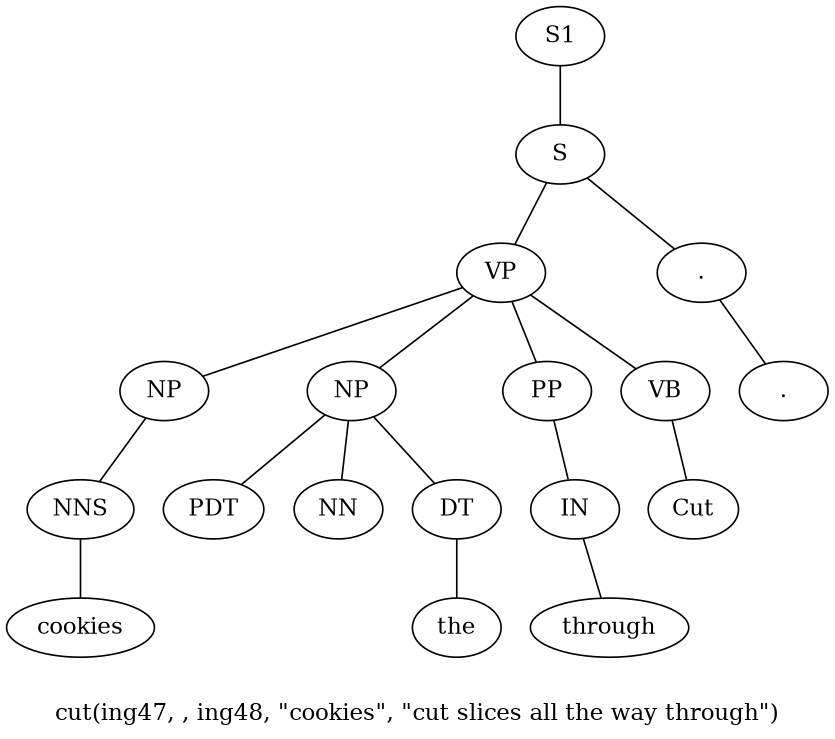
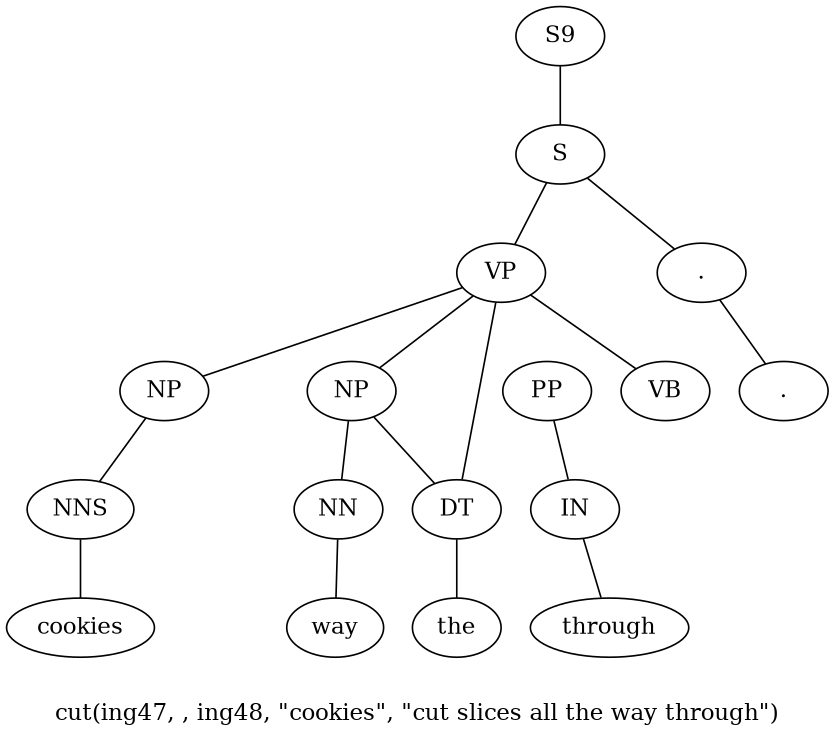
node "S1": label "S1" -> "S9"
edge "VP" -- "PP": now "VP" -- "DT"
node "PDT": removed
node "Cut": removed
node "way": added
